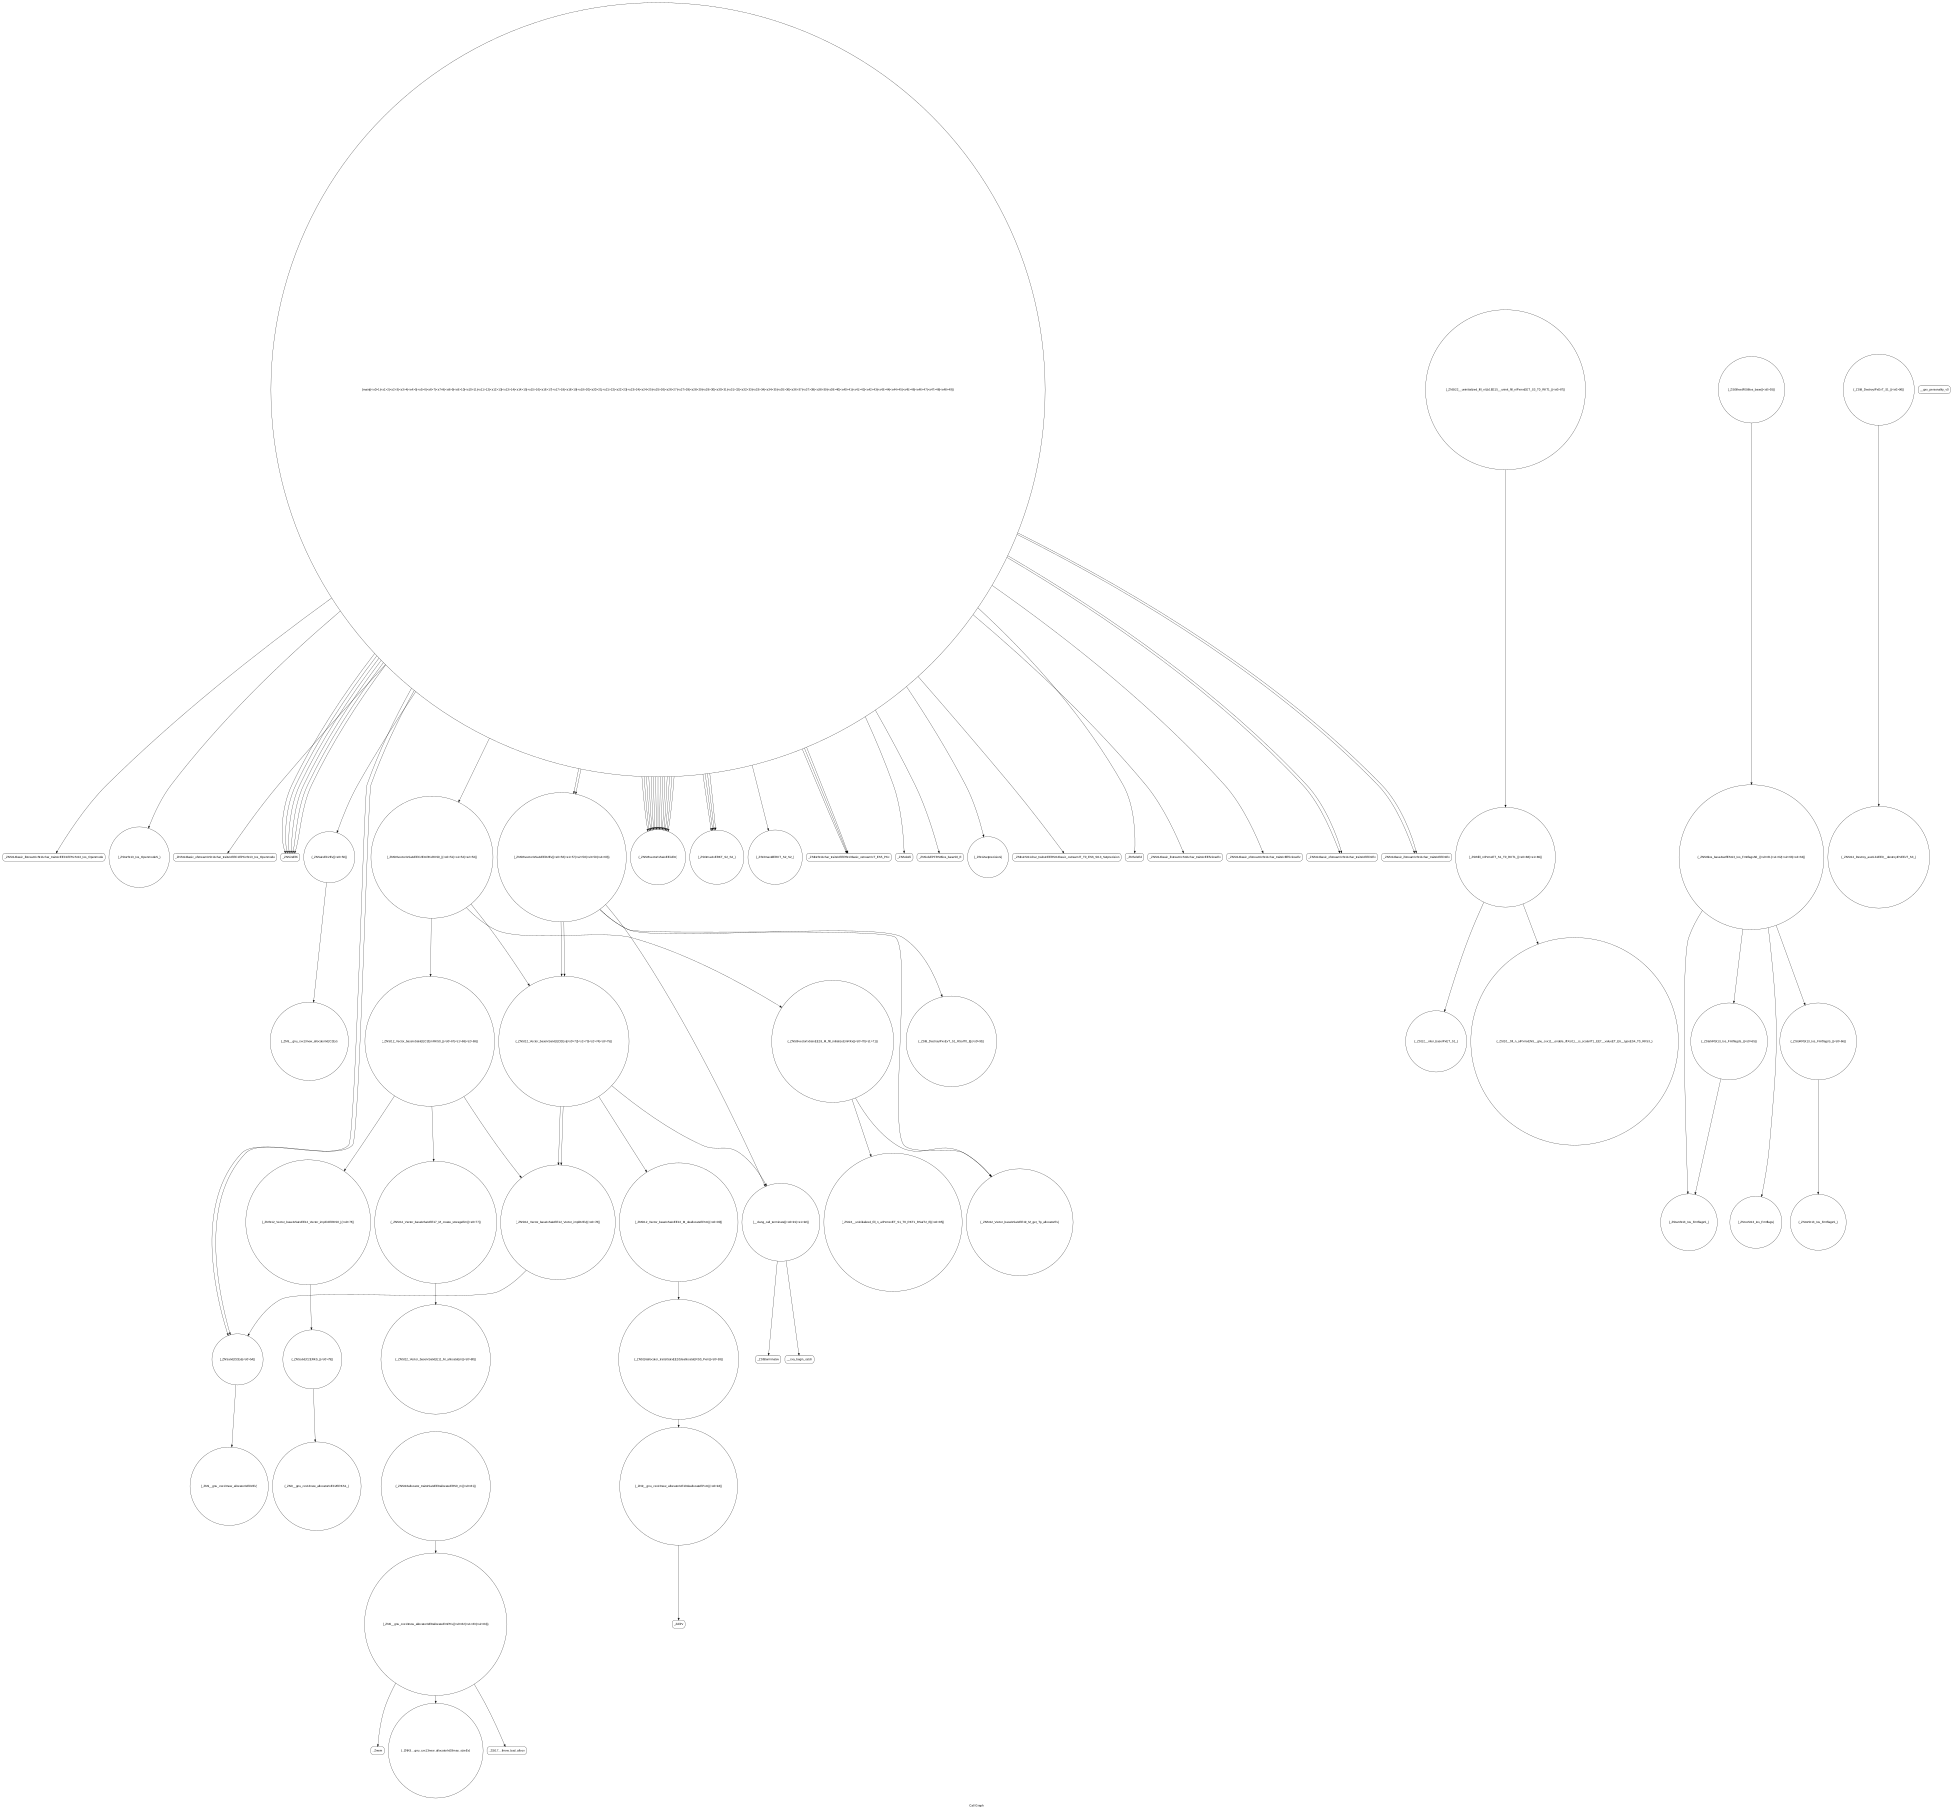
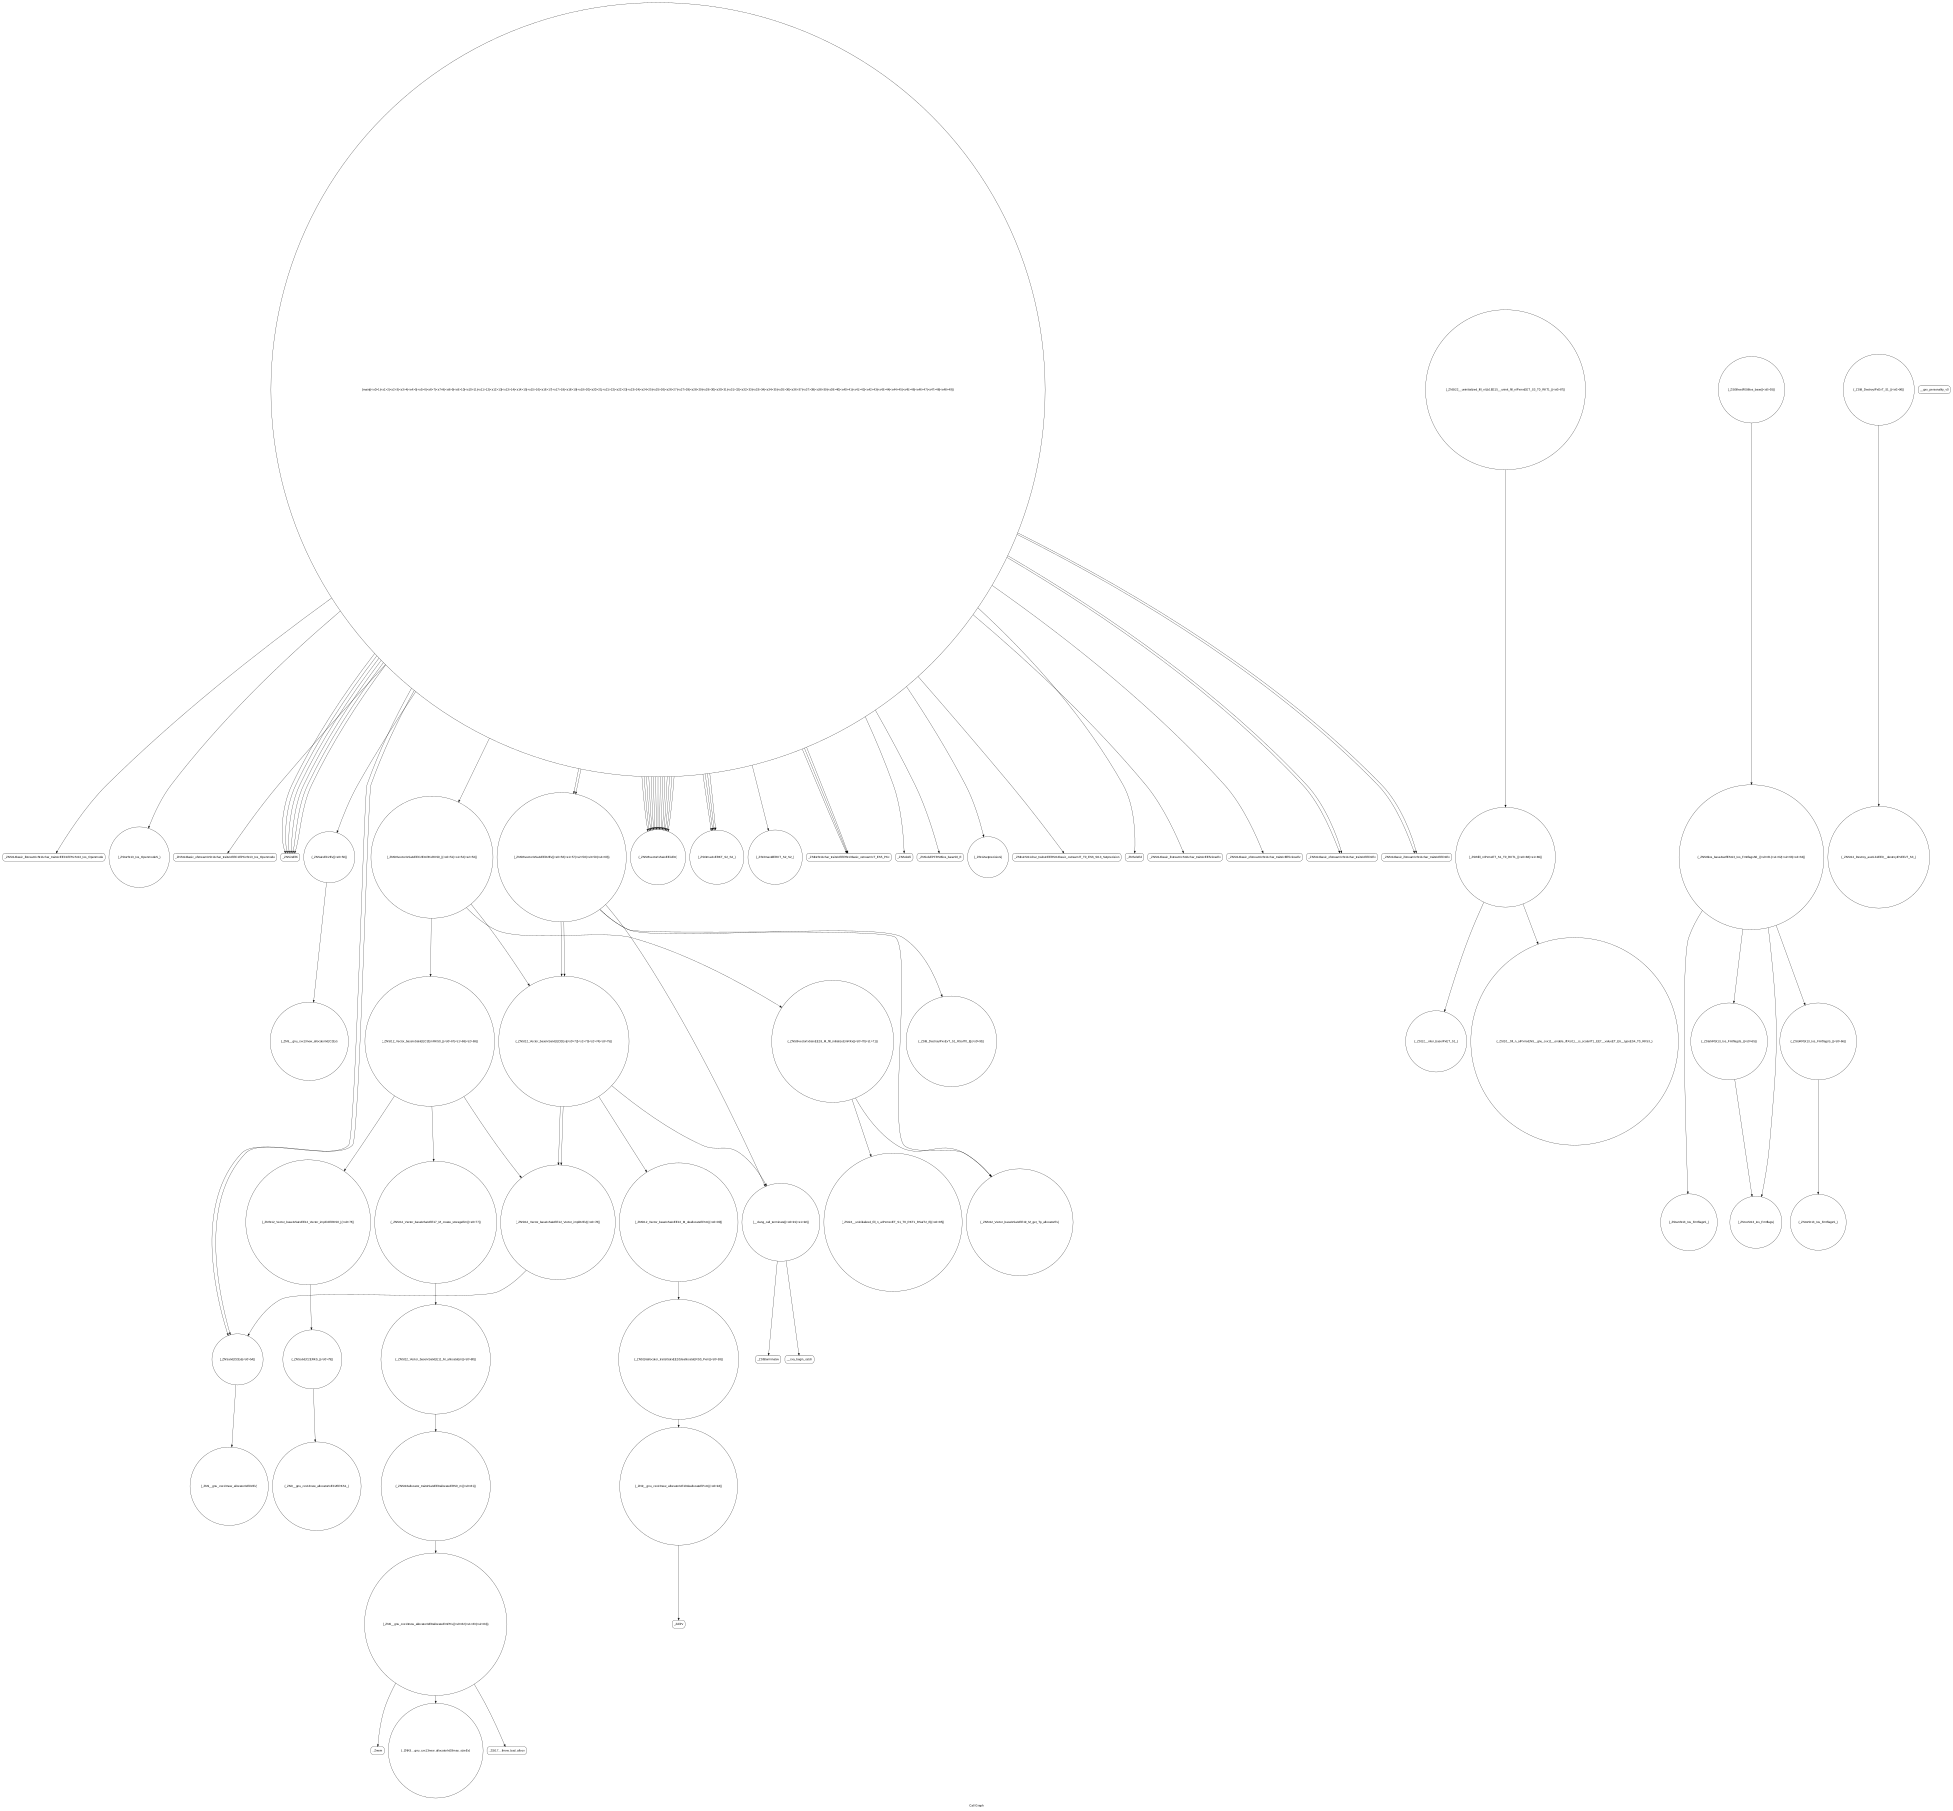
edge "{_ZStaNRSt13_Ios_FmtflagsS_|{<s0>65}}" -> "{_ZStanSt13_Ios_FmtflagsS_}": now "{_ZStaNRSt13_Ios_FmtflagsS_|{<s0>65}}" -> "{_ZStcoSt13_Ios_Fmtflags}"
edge "{_ZNSt12_Vector_baseIxSaIxEE11_M_allocateEm|{<s0>80}}" -> "{_ZNSt16allocator_traitsISaIxEE8allocateERS0_m|{<s0>81}}": added
